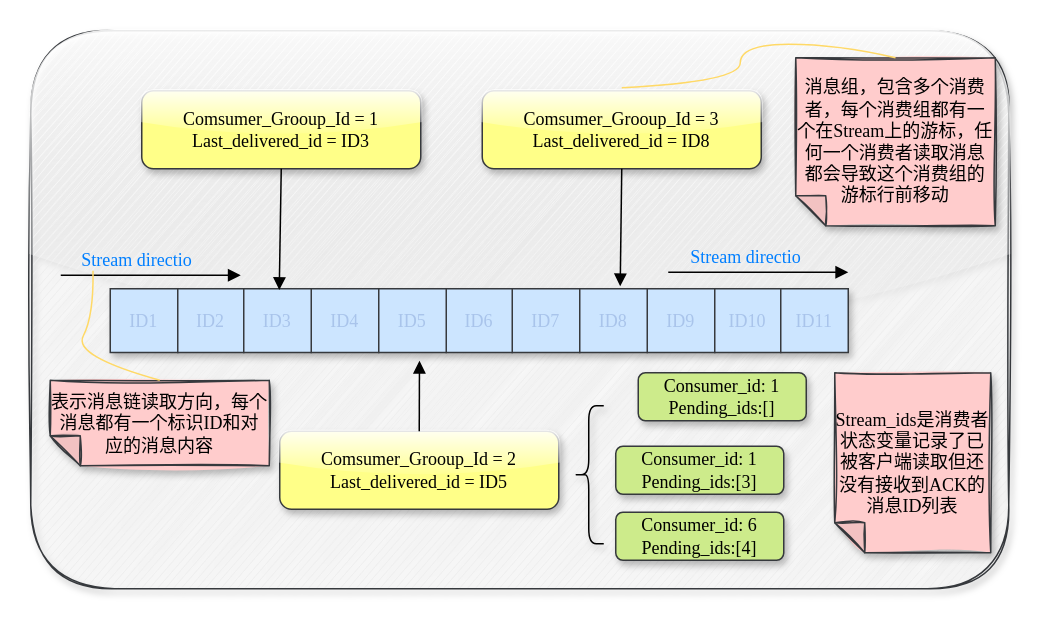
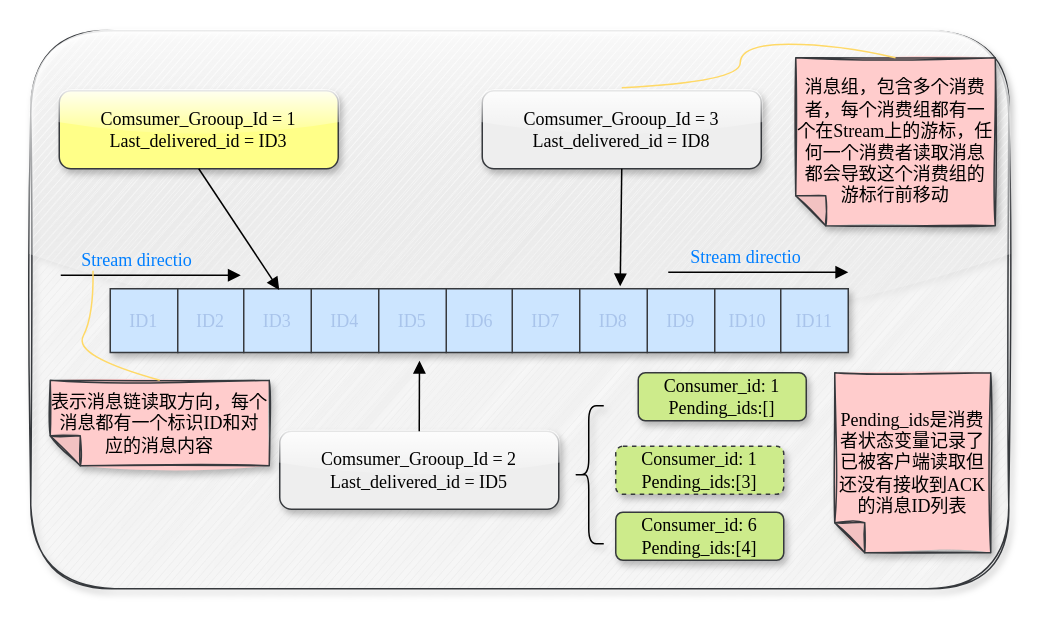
node "Comsumer_Grooup_Id = 1 Last_delivered_id = ID3": moved (281, 130) -> (199, 130)
node "Comsumer_Grooup_Id = 3 Last_delivered_id = ID8": fillcolor #ffff88 -> #eeeeee
node "Stream_ids是消费者状态变量记录了已被客户端读取但还没有接收到ACK的消息ID列表": label "Stream_ids是消费者状态变量记录了已被客户端读取但还没有接收到ACK的消息ID列表" -> "Pending_ids是消费者状态变量记录了已被客户端读取但还没有接收到ACK的消息ID列表"
node "Comsumer_Grooup_Id = 2 Last_delivered_id = ID5": fillcolor #ffff88 -> #eeeeee
node "Consumer_id: 1 Pending_ids:[3]": style solid -> dashed
